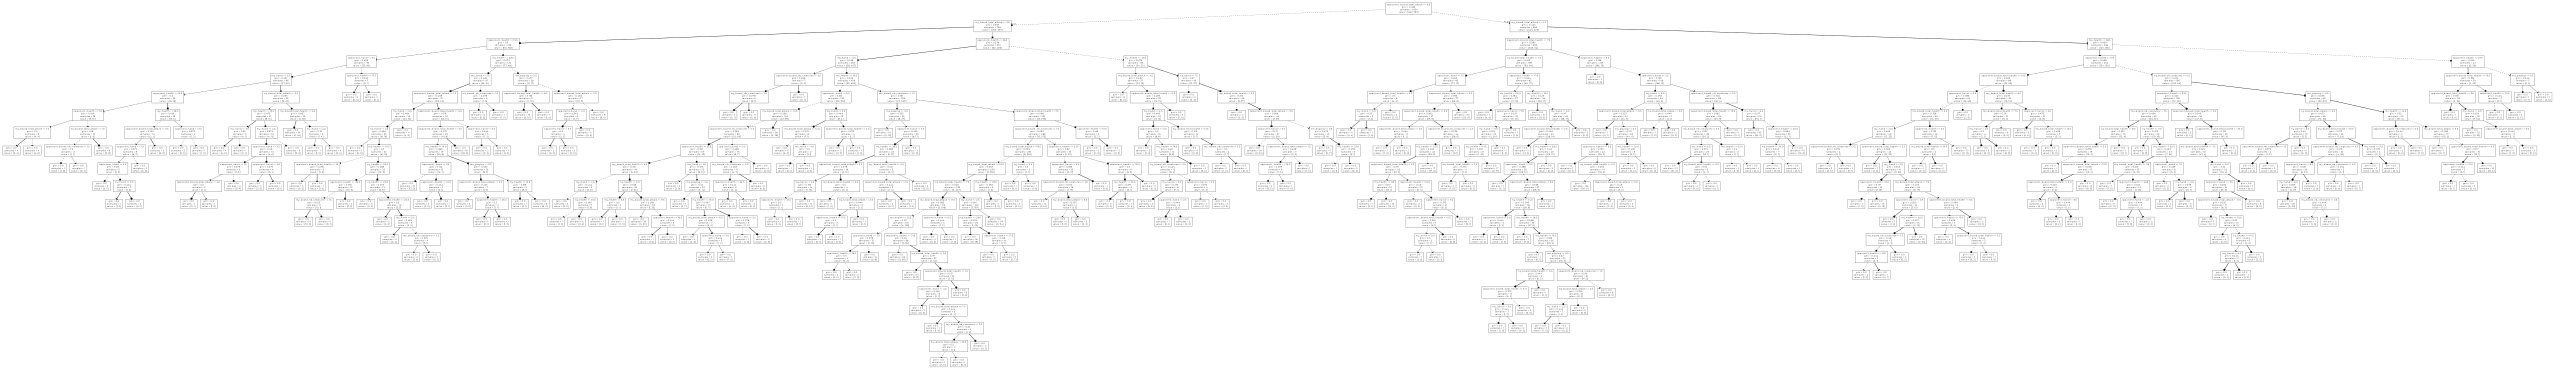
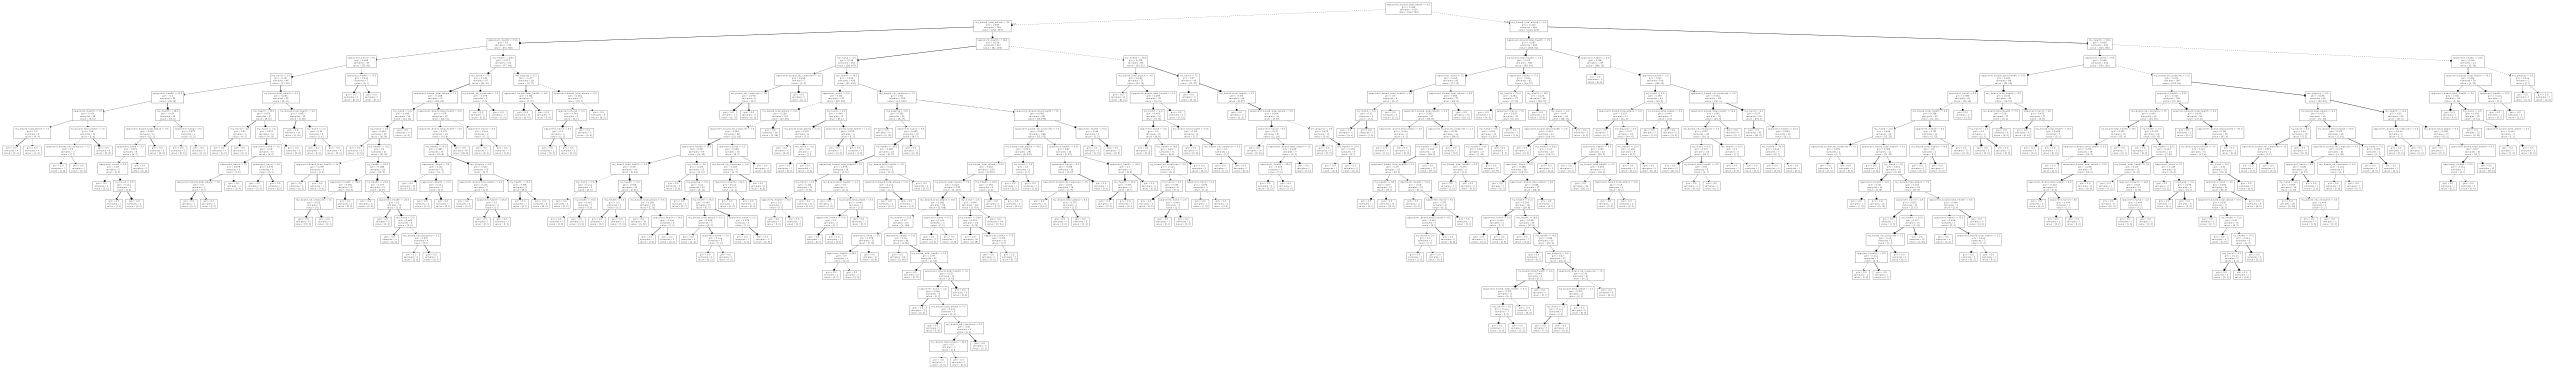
node "gini = 0.0 samples = 16 value = [16, 0]": removed
edge "opponent_hand <= 3.5 gini = 0.48 samples = 10 value = [4, 6]" -> "opponent_hand <= 5.0 gini = 0.375 samples = 4 value = [3, 1]": removed
edge "my_hand <= 3.5 gini = 0.219 samples = 8 value = [7, 1]" -> "opponent_hand <= 2.5 gini = 0.444 samples = 3 value = [2, 1]": added
